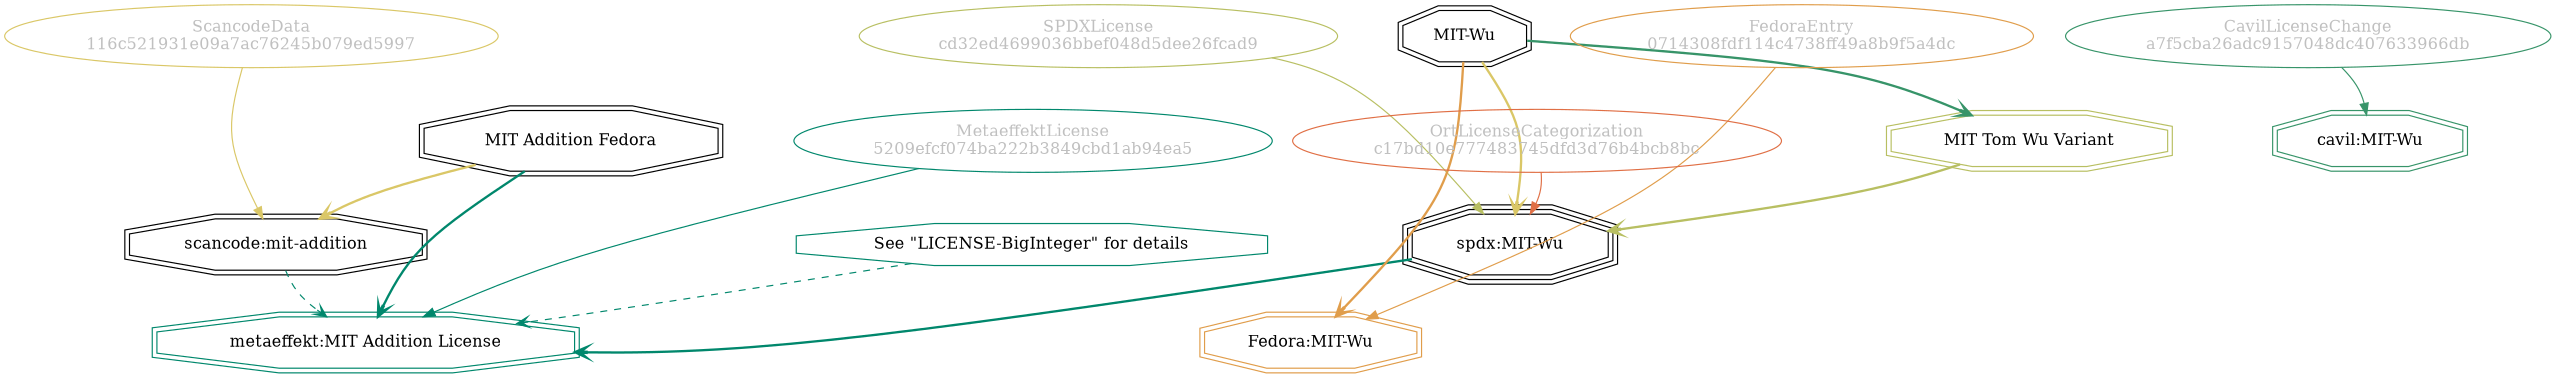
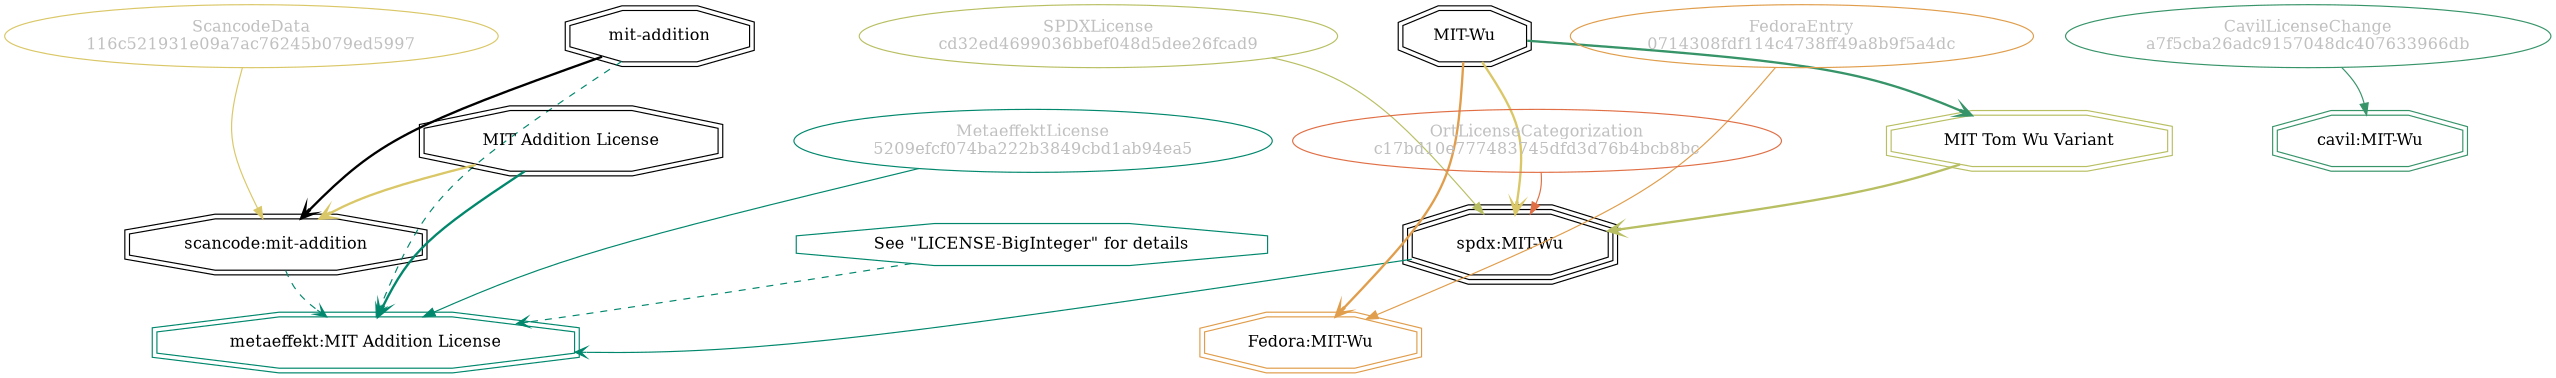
node "mit-addition": added
node "MIT Addition Fedora": label "MIT Addition Fedora" -> "MIT Addition License"
edge "spdx:MIT-Wu" -> "metaeffekt:MIT Addition License": style bold -> solid
